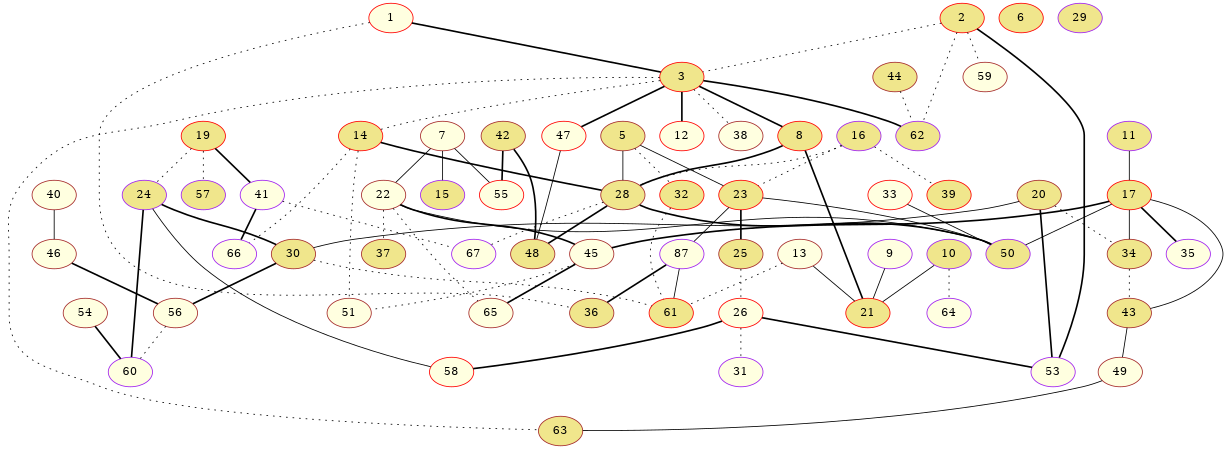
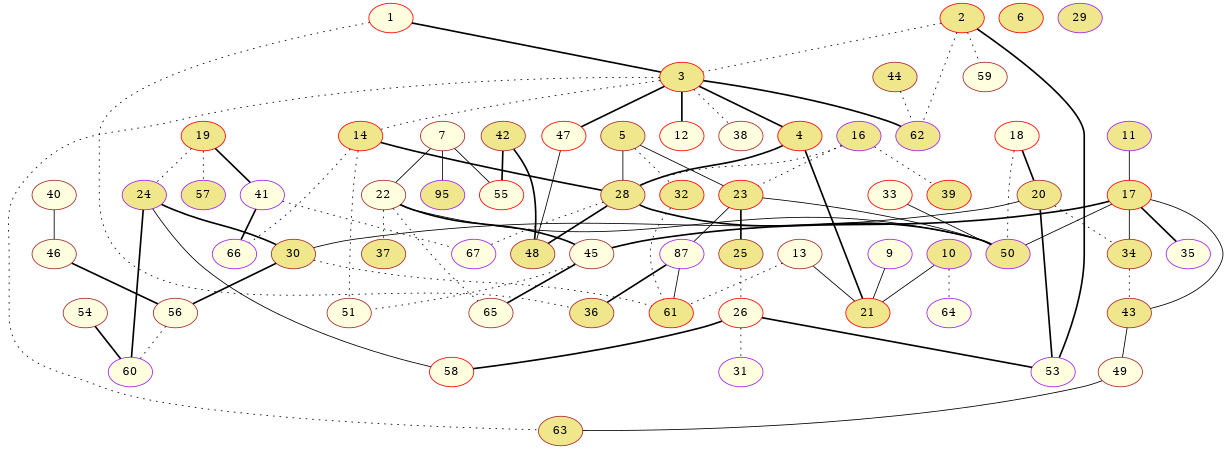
node "8": label "8" -> "4"
node "18": added
node "15": label "15" -> "95"
